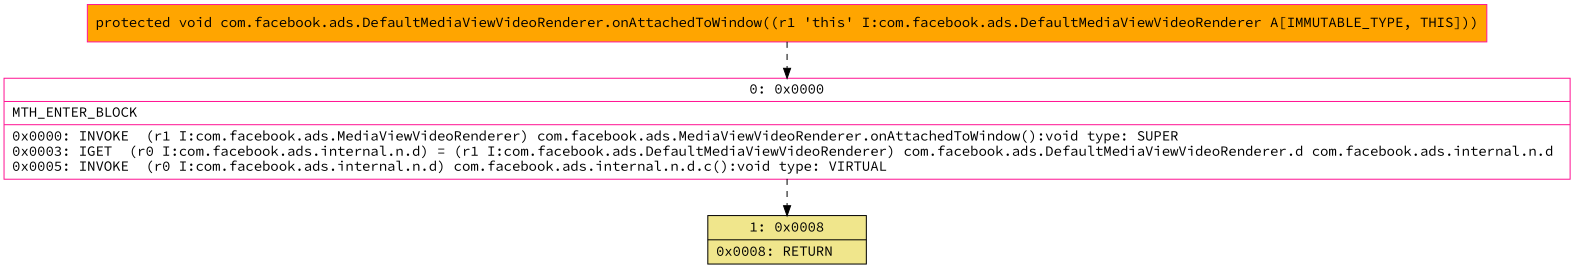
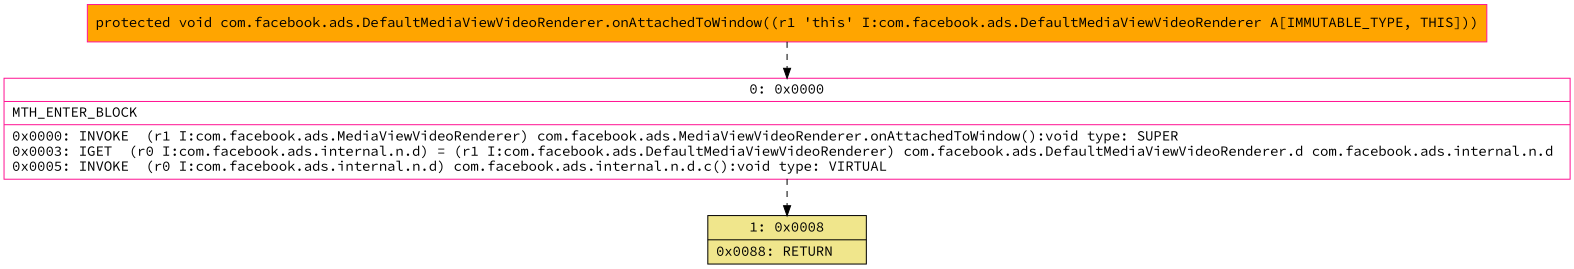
node "1: 0x0008": text "0x0008: RETURN" -> "0x0088: RETURN"
